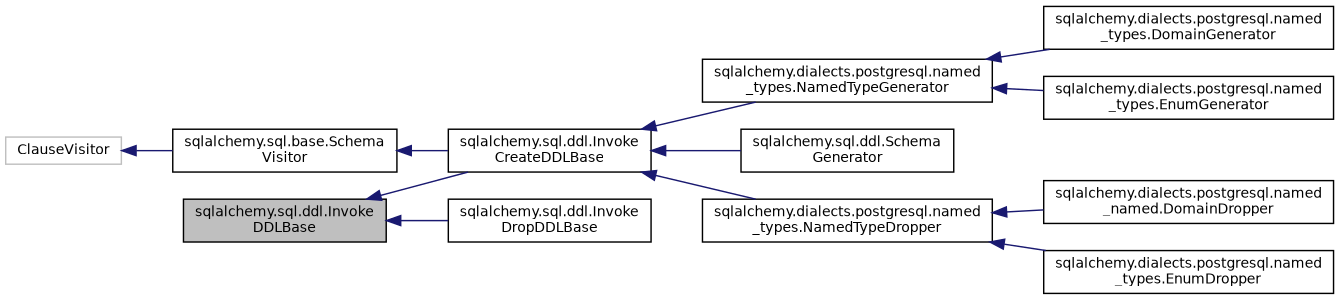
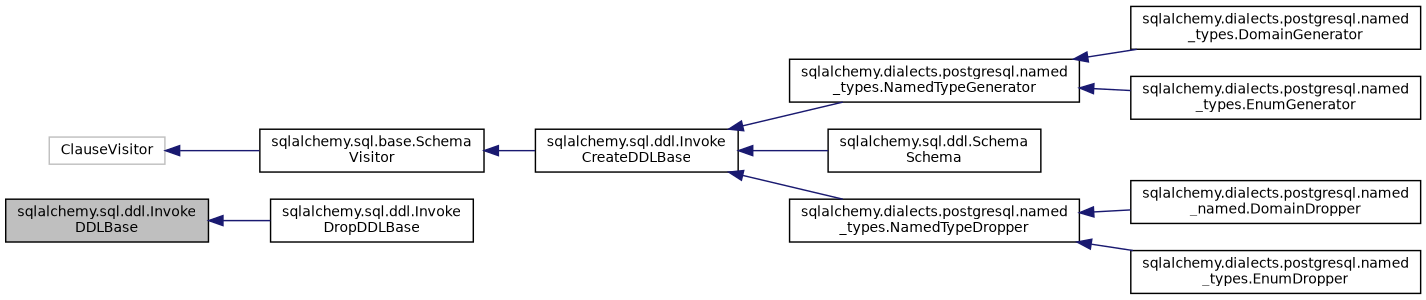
node "sqlalchemy.sql.ddl.Schema Generator": label "sqlalchemy.sql.ddl.Schema Generator" -> "sqlalchemy.sql.ddl.Schema Schema"
edge "sqlalchemy.sql.ddl.Invoke CreateDDLBase" -> "sqlalchemy.sql.ddl.Invoke DDLBase": removed
